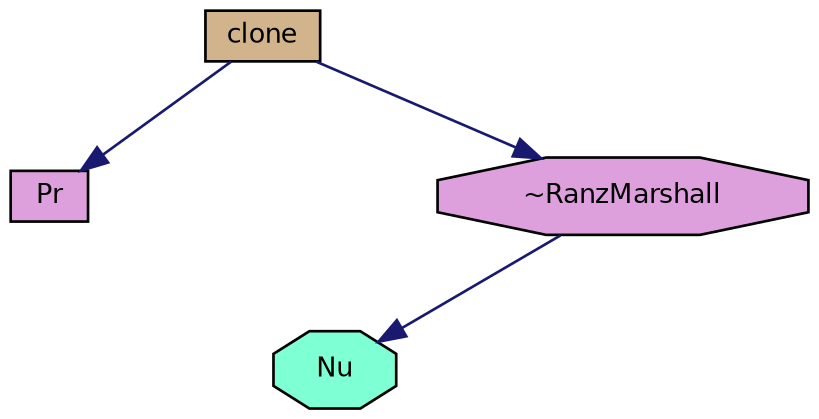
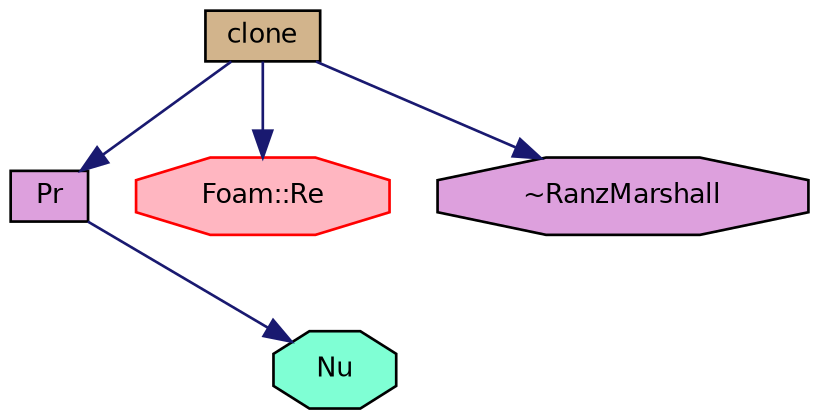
node "Foam::Re": added
edge "~RanzMarshall" -> "Nu": now "Pr" -> "Nu"
